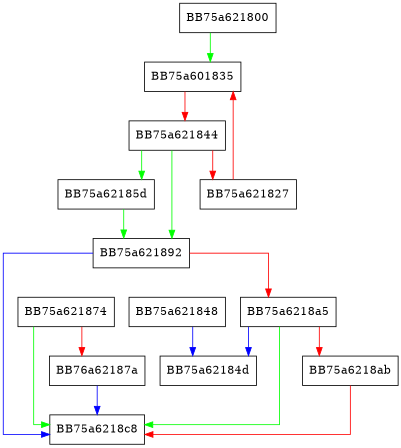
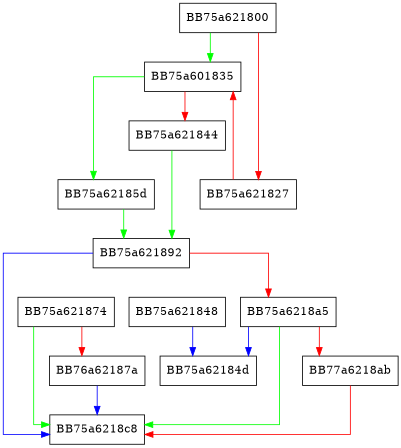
edge "BB75a621844" -> "BB75a62185d": now "BB75a601835" -> "BB75a62185d"
edge "BB75a621844" -> "BB75a621827": now "BB75a621800" -> "BB75a621827"
node "BB75a6218ab": label "BB75a6218ab" -> "BB77a6218ab"
